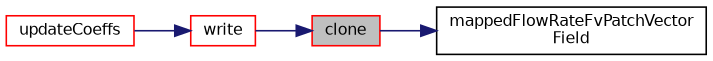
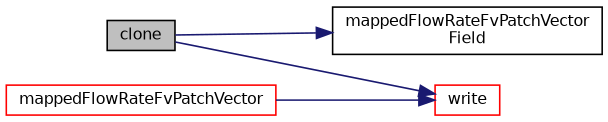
node "updateCoeffs": label "updateCoeffs" -> "mappedFlowRateFvPatchVector"
edge "write" -> "clone": reversed
node "clone": color red -> black
